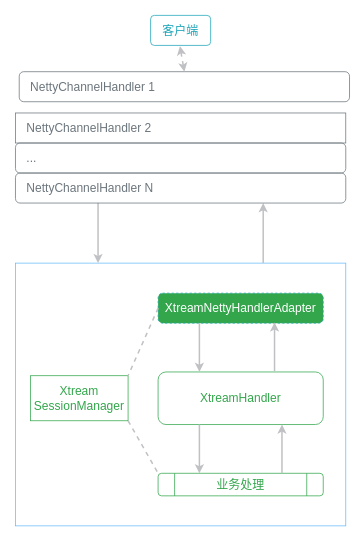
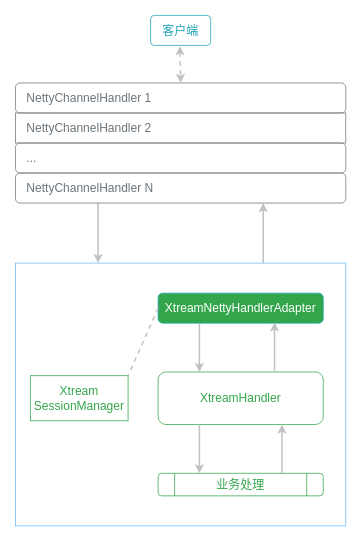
node "NettyChannelHandler 1": moved (184, 87) -> (180, 98)
node "XtreamNettyHandlerAdapter": style dashed -> solid
edge "Xtream SessionManager" -- "业务处理": removed
